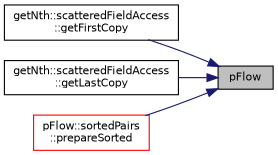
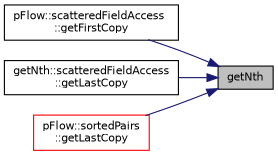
node "getNth::scatteredFieldAccess ::getFirstCopy": label "getNth::scatteredFieldAccess ::getFirstCopy" -> "pFlow::scatteredFieldAccess ::getFirstCopy"
node "pFlow": label "pFlow" -> "getNth"
node "pFlow::sortedPairs ::prepareSorted": label "pFlow::sortedPairs ::prepareSorted" -> "pFlow::sortedPairs ::getLastCopy"
